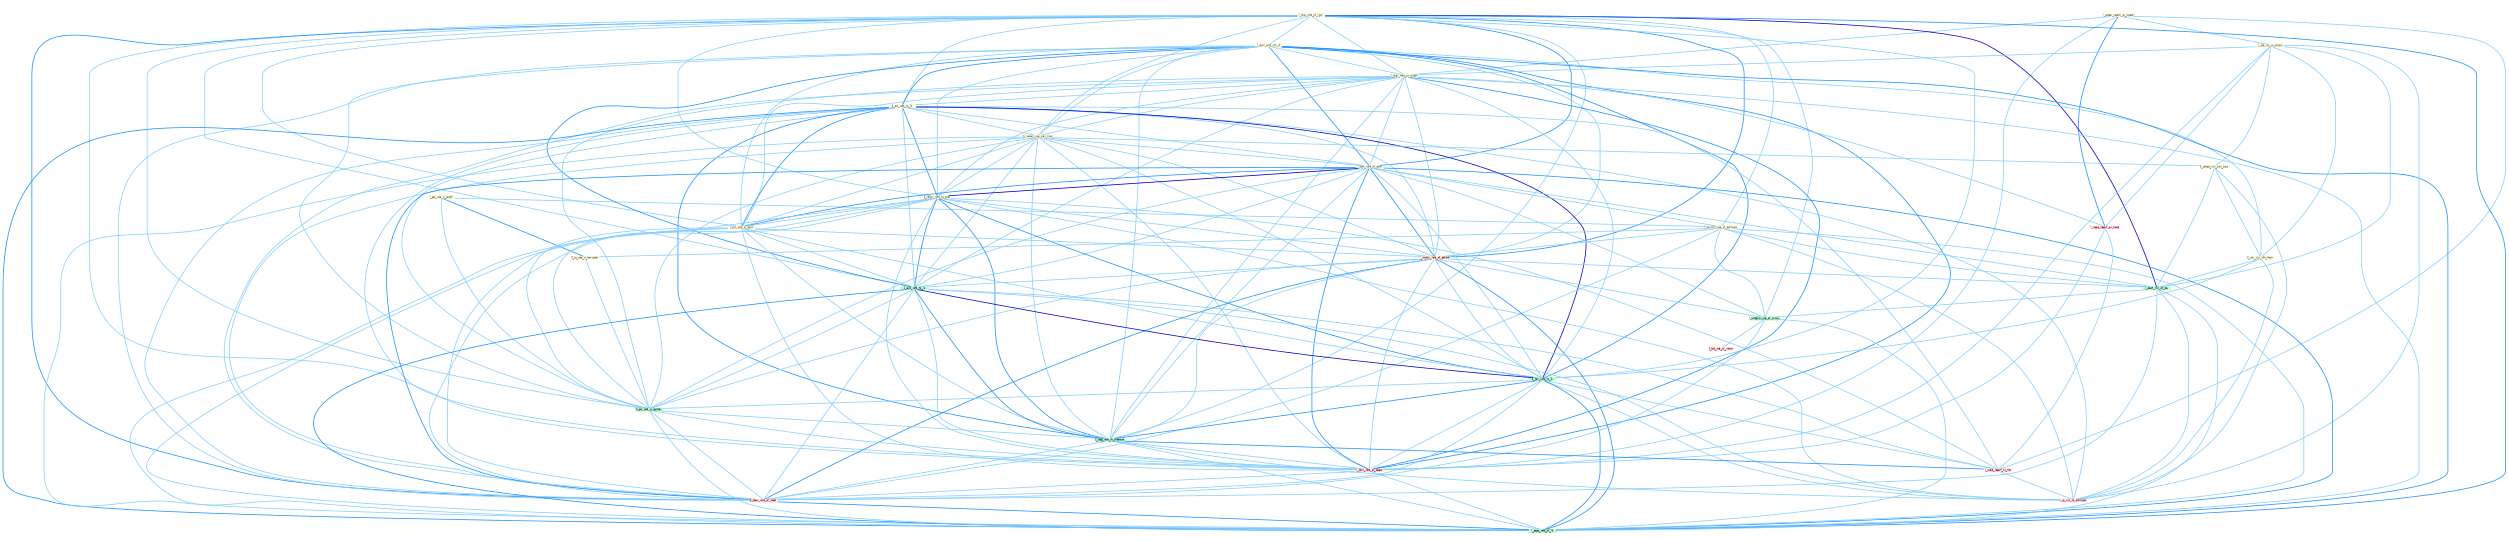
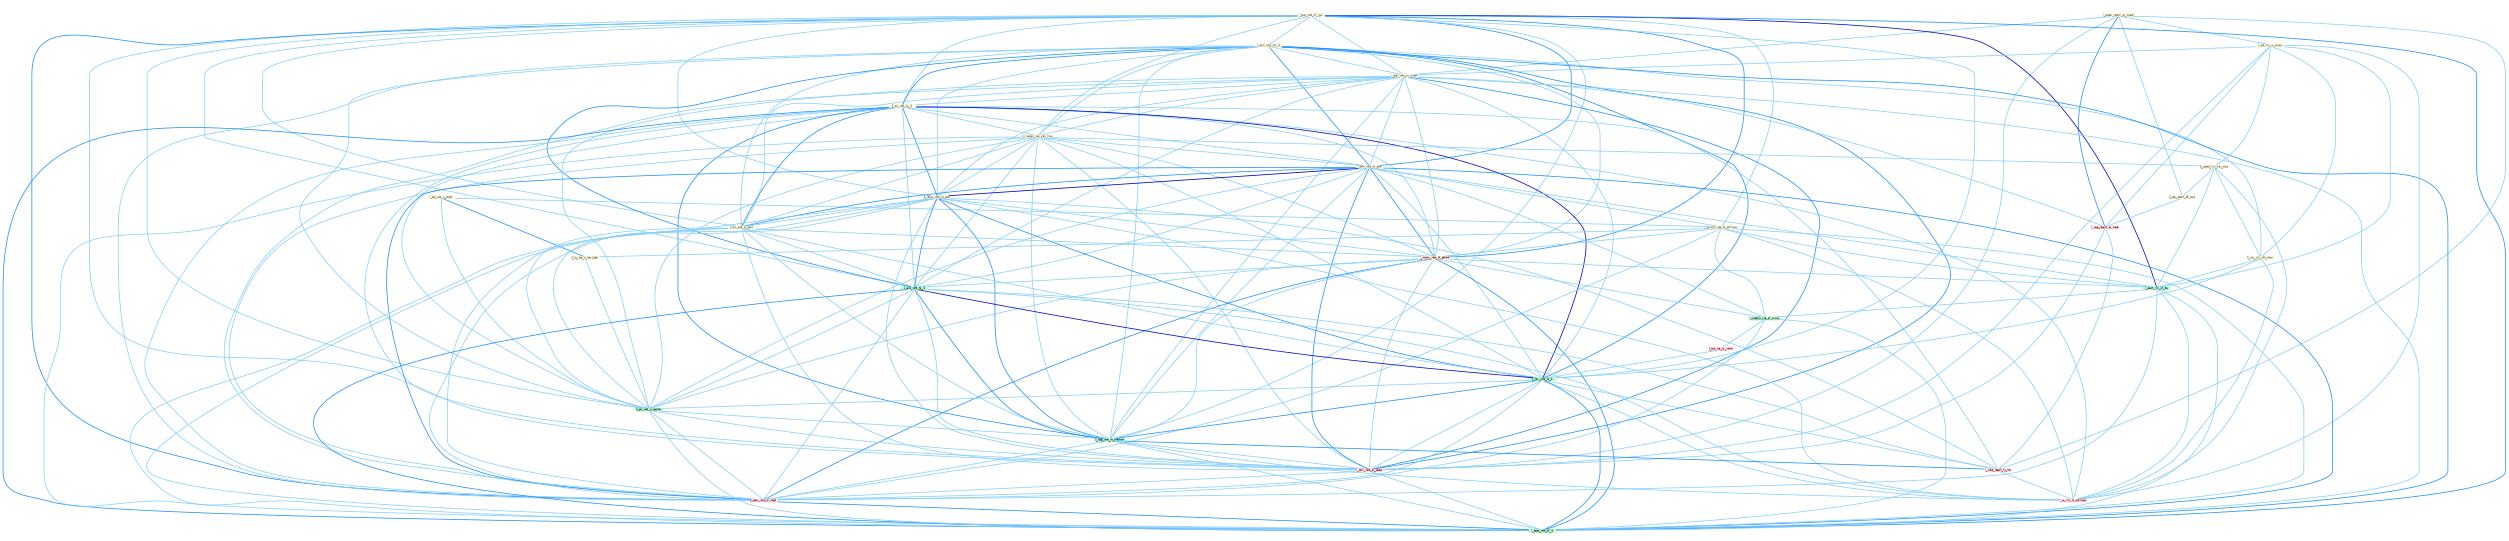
edge "1_have_rate_of_injuri" -- "1_establish_rule_of_immun": removed
node "0_call_report_off_base": added
node "1_includ_report_on_trade": label "1_includ_report_on_trade" -> "1_nudg_report_on_trade"
edge "1_improv_rate_of_patient" -- "0_rais_rate_to_%": now "0_hail_rule_as_victori" -- "0_rais_rate_to_%"
